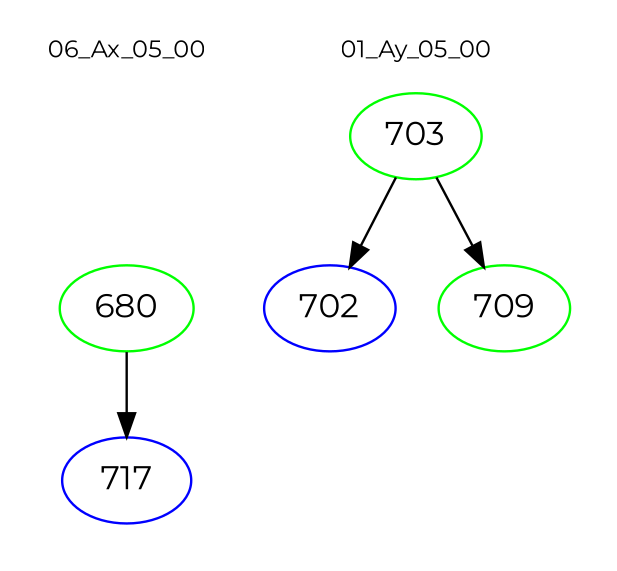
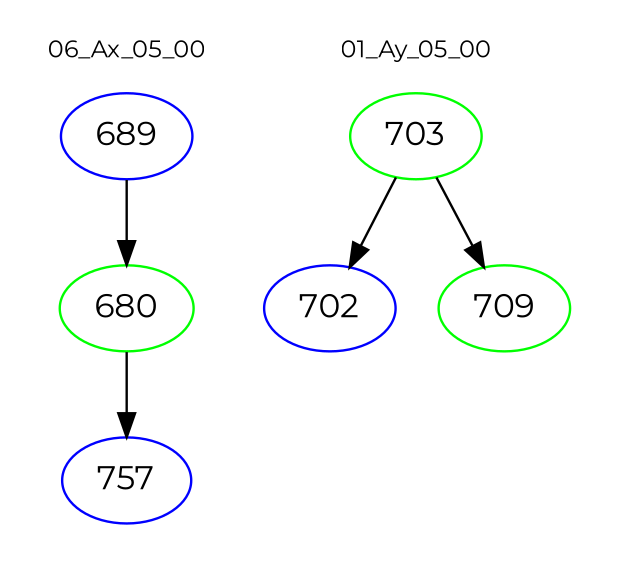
node "689": added
node "717": label "717" -> "757"
